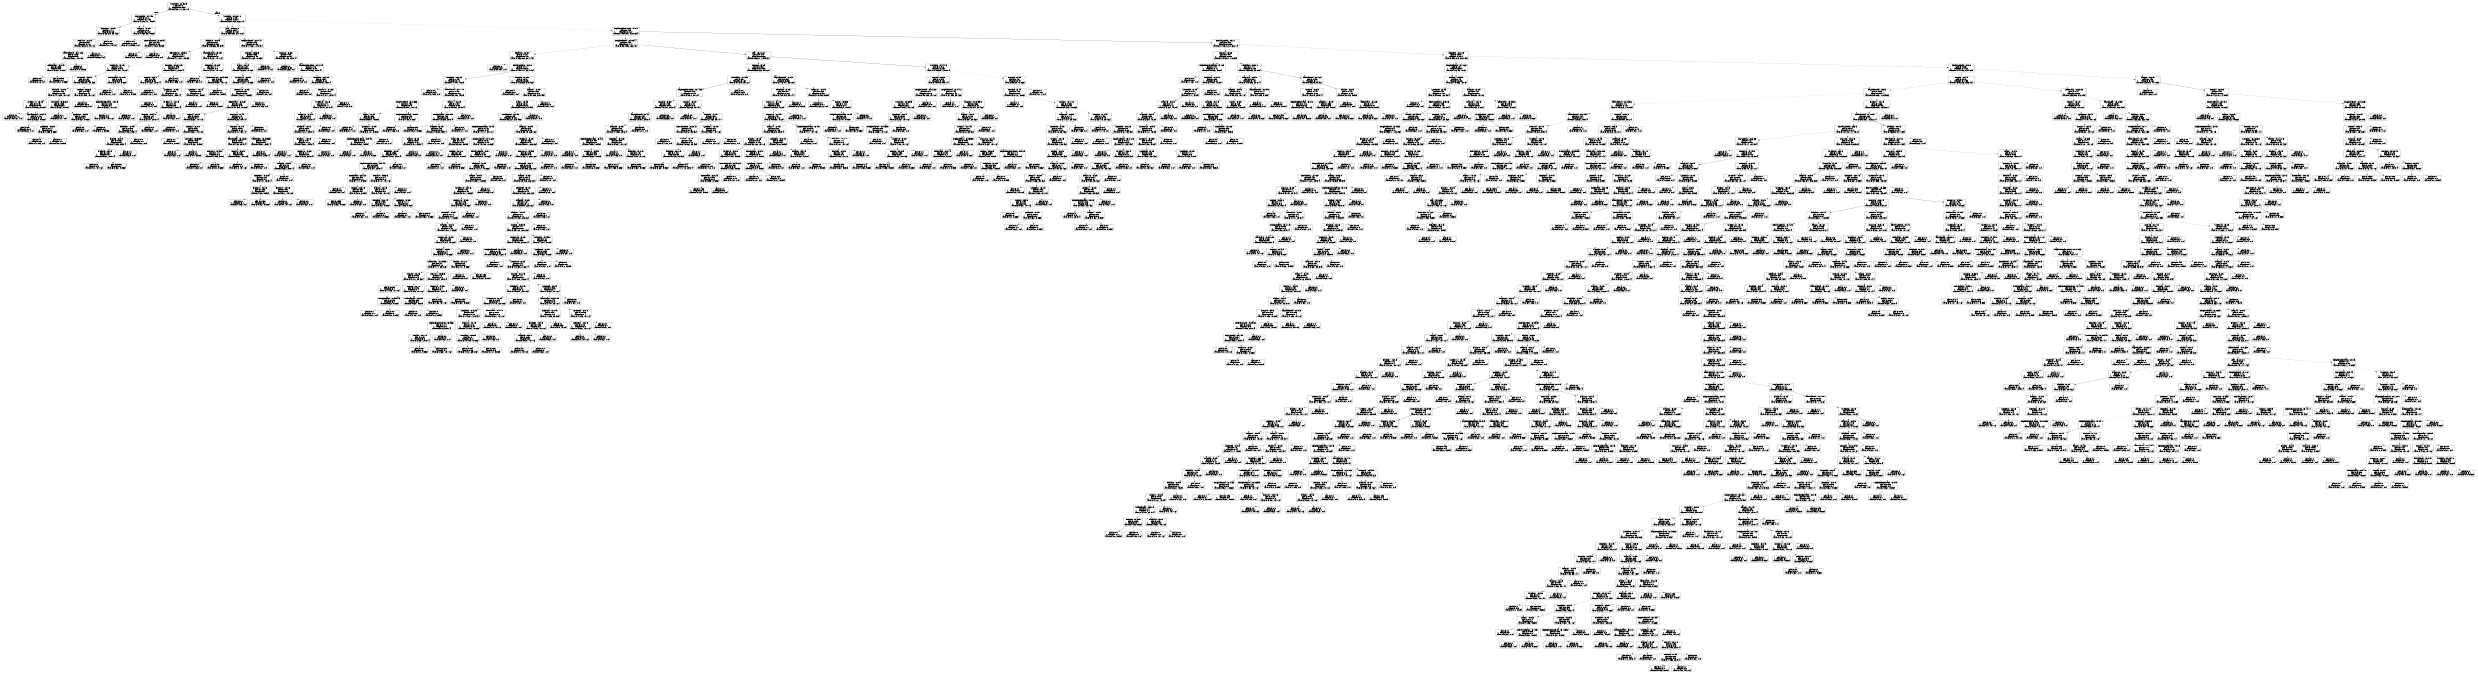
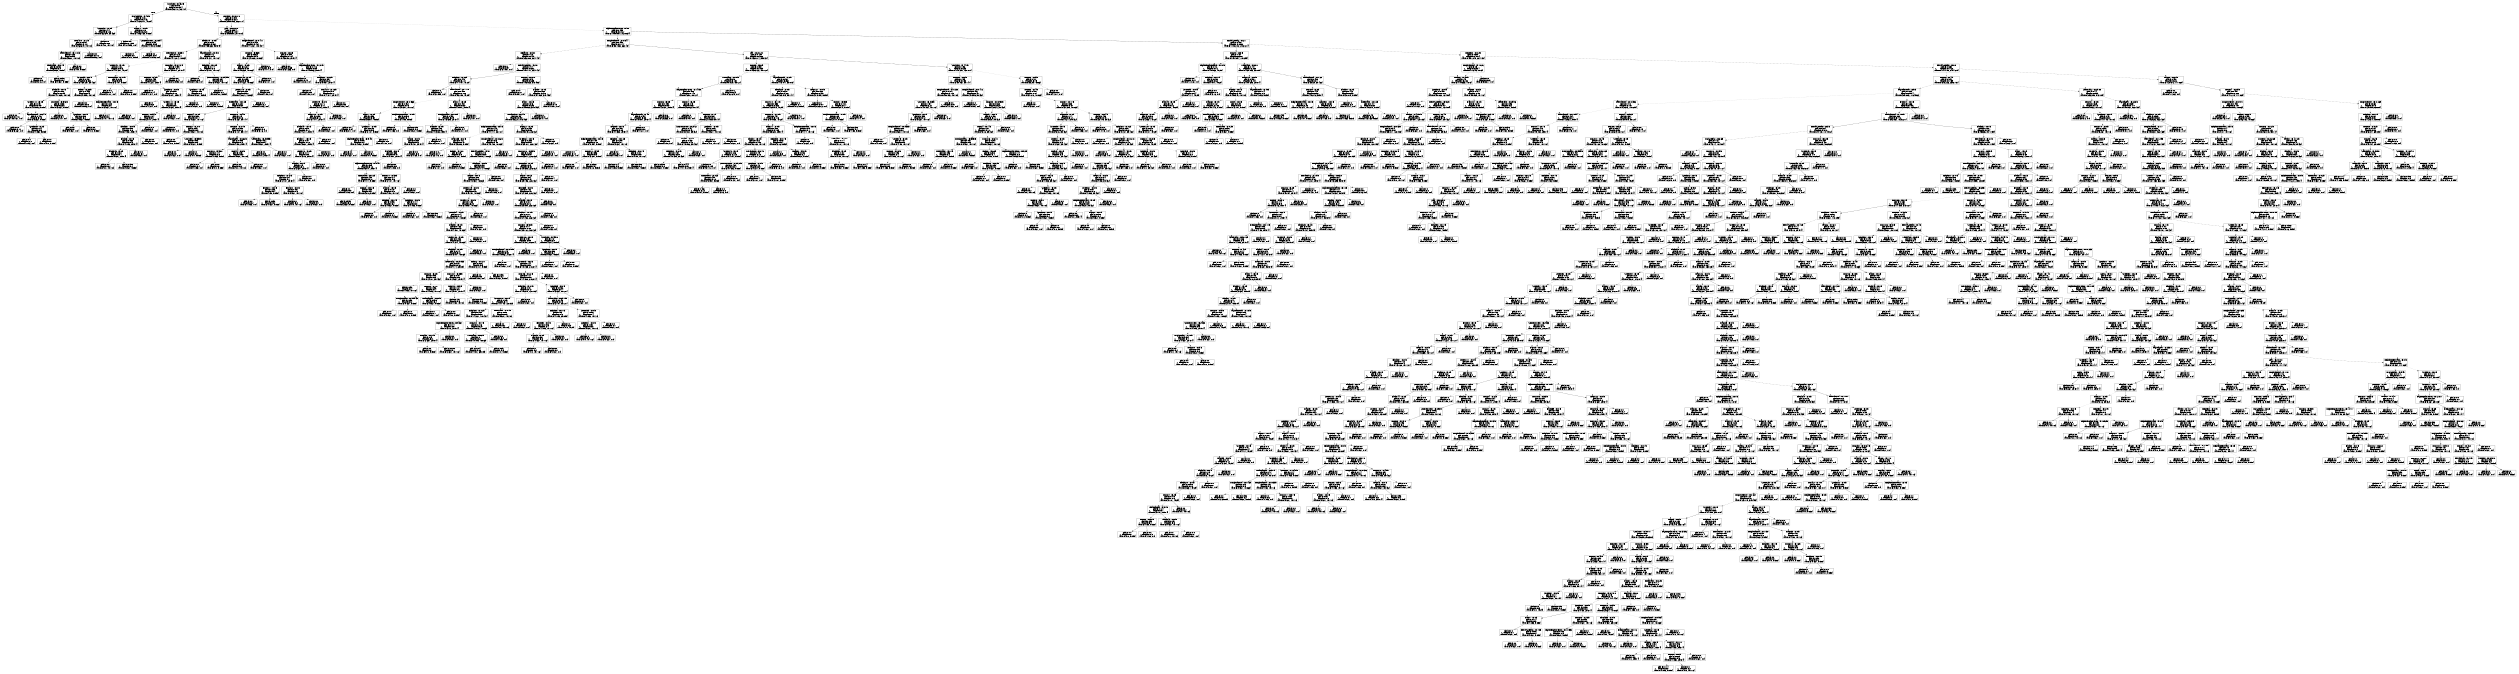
node "gini = 0.0 samples = 68 value = [35.817, 0.0]": added
